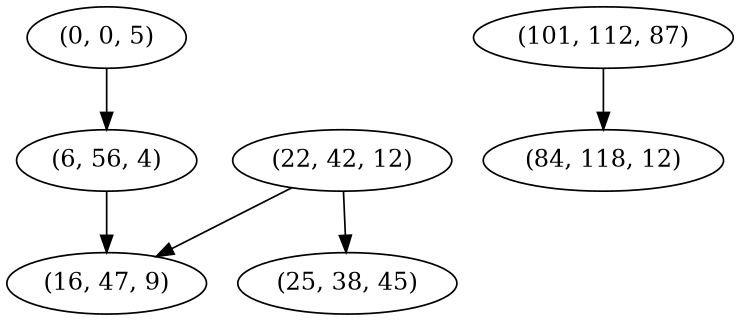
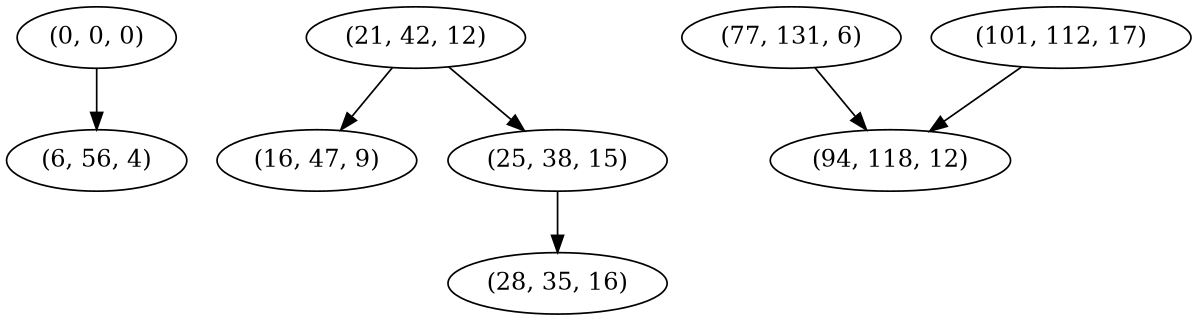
node "(0, 0, 5)": label "(0, 0, 5)" -> "(0, 0, 0)"
node "(101, 112, 87)": label "(101, 112, 87)" -> "(101, 112, 17)"
node "(77, 131, 6)": added
node "(22, 42, 12)": label "(22, 42, 12)" -> "(21, 42, 12)"
node "(84, 118, 12)": label "(84, 118, 12)" -> "(94, 118, 12)"
edge "(6, 56, 4)" -> "(16, 47, 9)": removed
node "(25, 38, 45)": label "(25, 38, 45)" -> "(25, 38, 15)"
node "(28, 35, 16)": added
